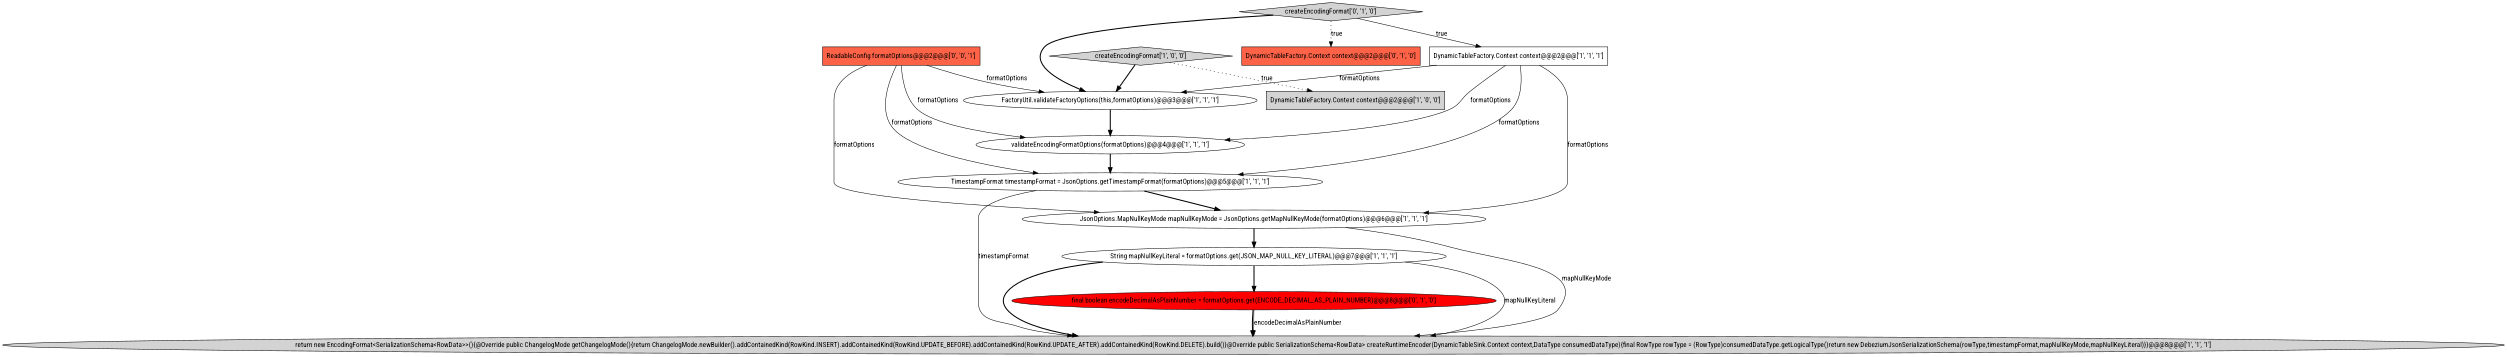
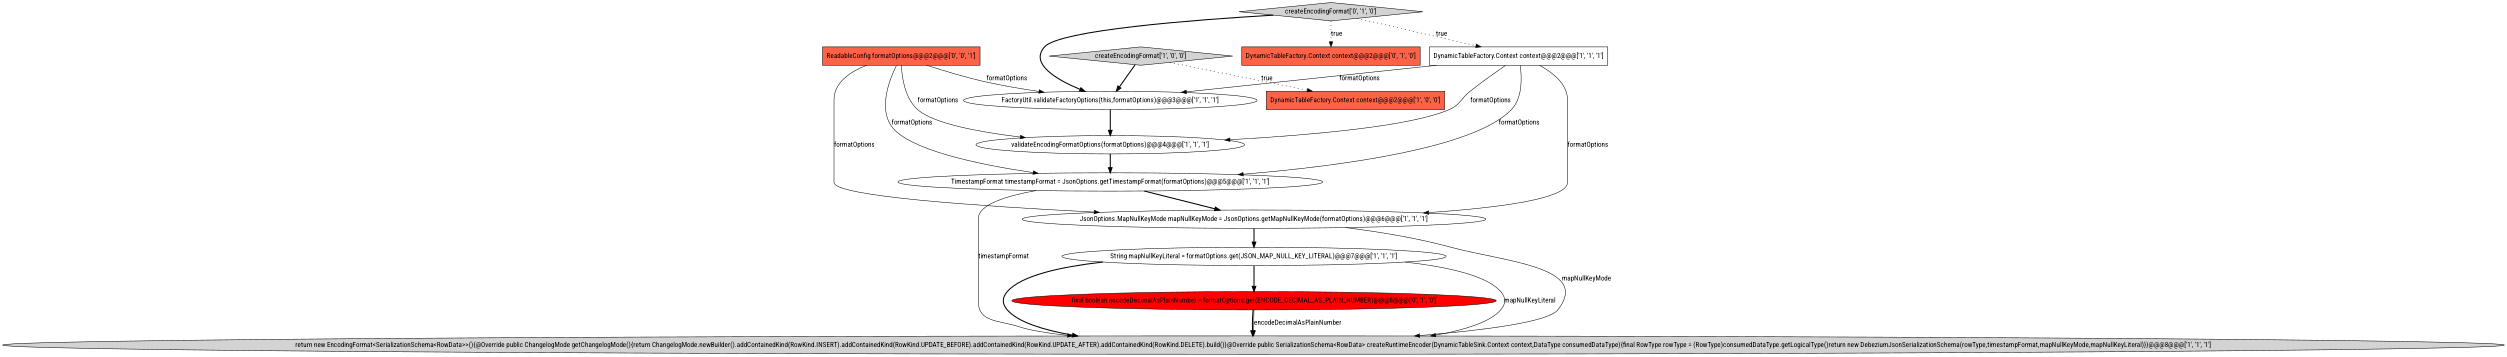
edge "createEncodingFormat['0', '1', '0']" -> "DynamicTableFactory.Context context@@@2@@@['1', '1', '1']": style solid -> dotted
node "DynamicTableFactory.Context context@@@2@@@['1', '0', '0']": fillcolor lightgray -> tomato
